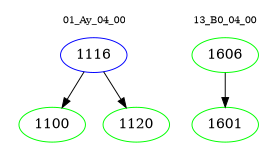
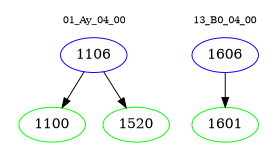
node "1116": label "1116" -> "1106"
node "1606": color green -> blue
node "1120": label "1120" -> "1520"
